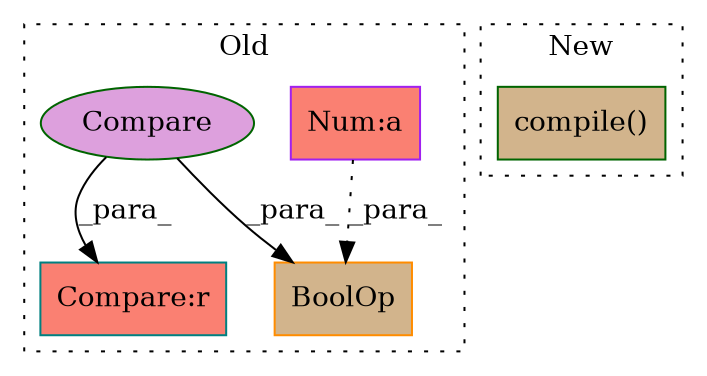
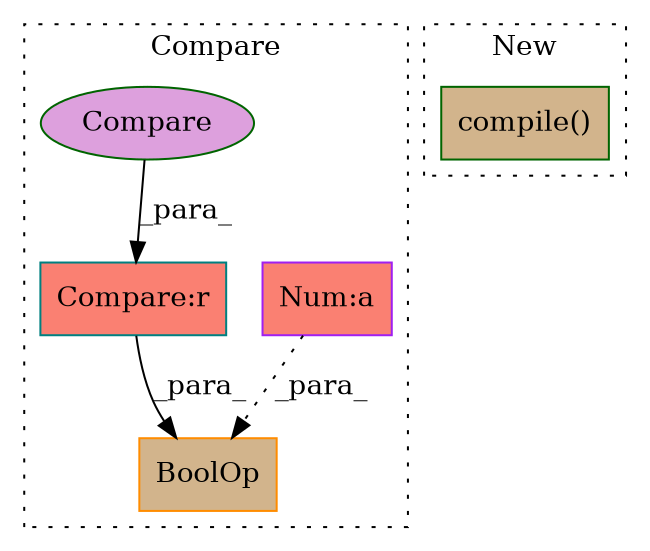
cluster "Old": label "Old" -> "Compare"
edge "Compare" -> "BoolOp": now "Compare:r" -> "BoolOp"
